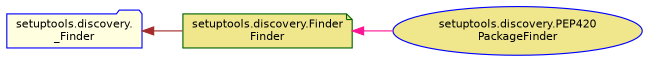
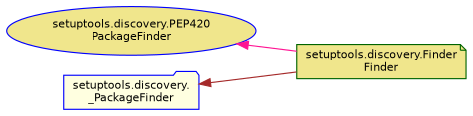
node "setuptools.discovery. _Finder": label "setuptools.discovery. _Finder" -> "setuptools.discovery. _PackageFinder"
edge "setuptools.discovery.PEP420 PackageFinder" -> "setuptools.discovery.Finder Finder": reversed
